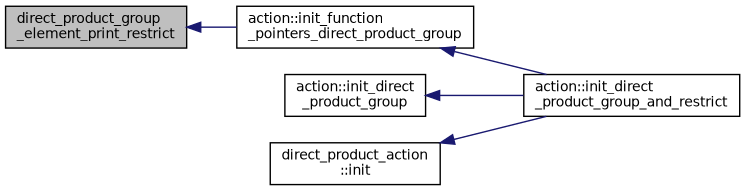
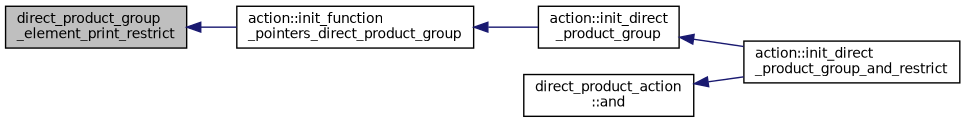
edge "action::init_direct _product_group_and_restrict" -> "action::init_function _pointers_direct_product_group": now "action::init_direct _product_group" -> "action::init_function _pointers_direct_product_group"
node "direct_product_action ::init": label "direct_product_action ::init" -> "direct_product_action ::and"
